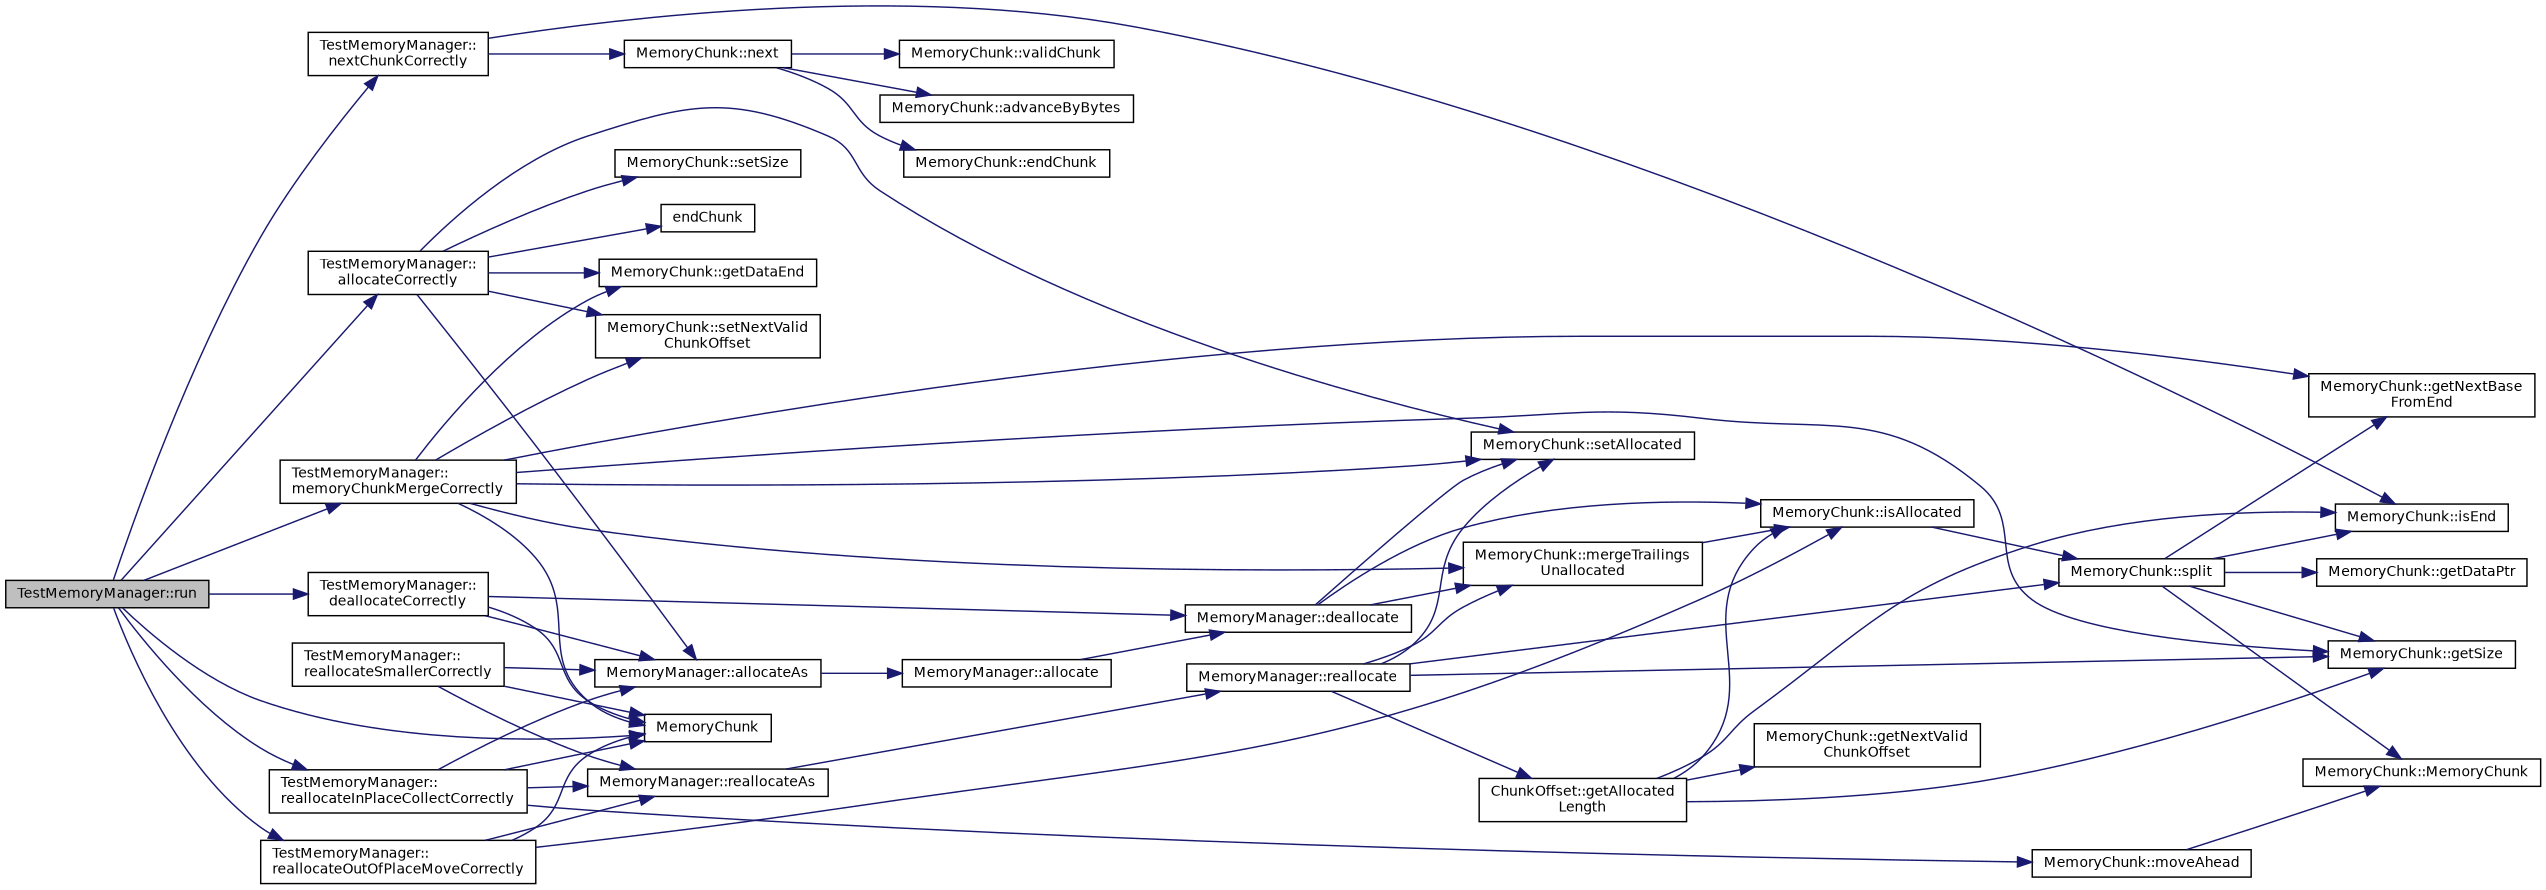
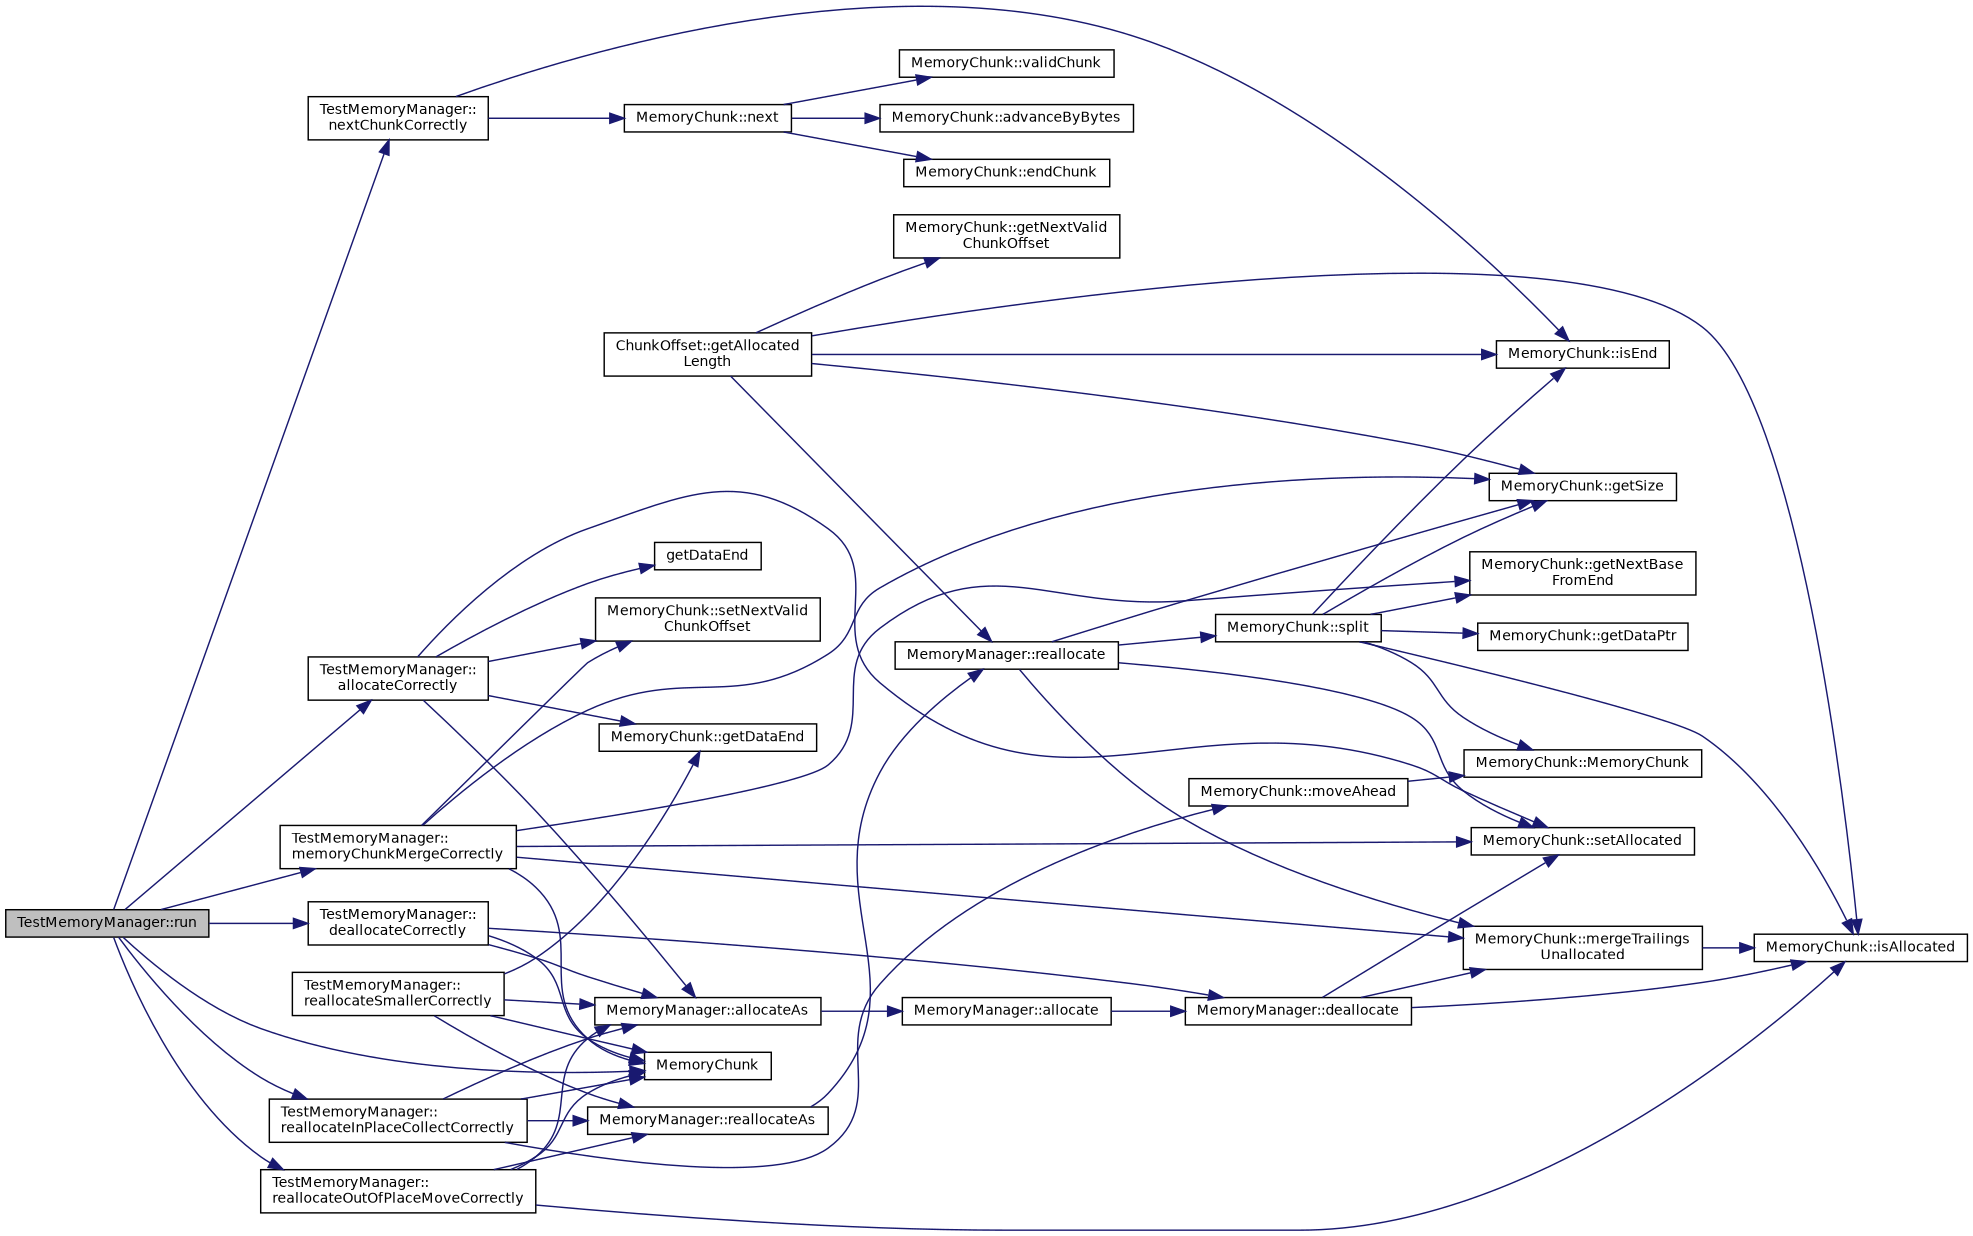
node "MemoryChunk::setSize": removed
node "endChunk": label "endChunk" -> "getDataEnd"
edge "TestMemoryManager:: memoryChunkMergeCorrectly" -> "MemoryChunk::getDataEnd": now "TestMemoryManager:: reallocateSmallerCorrectly" -> "MemoryChunk::getDataEnd"
edge "MemoryChunk::isAllocated" -> "MemoryChunk::split": reversed
edge "MemoryManager::reallocate" -> "ChunkOffset::getAllocated Length": reversed
edge "TestMemoryManager:: reallocateOutOfPlaceMoveCorrectly" -> "MemoryManager::allocateAs": added
